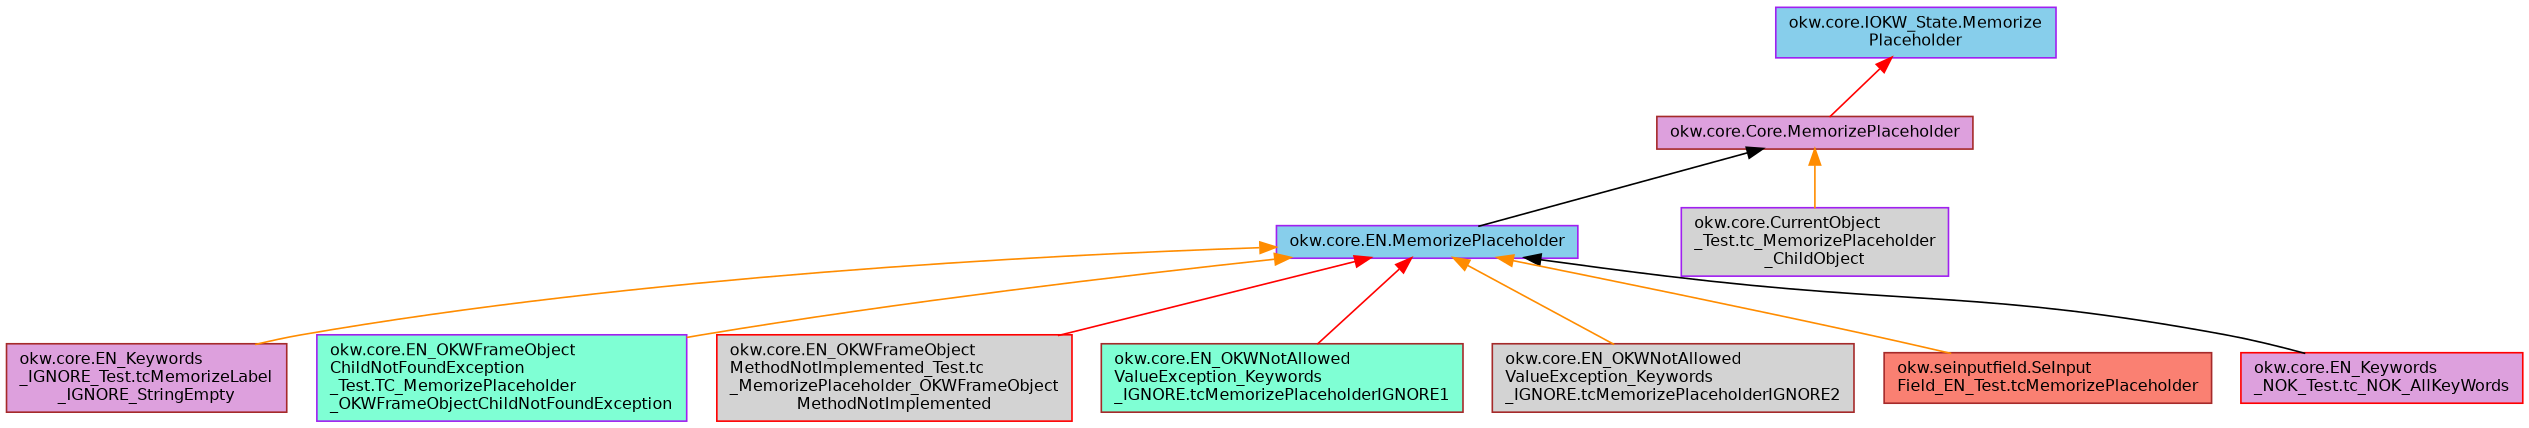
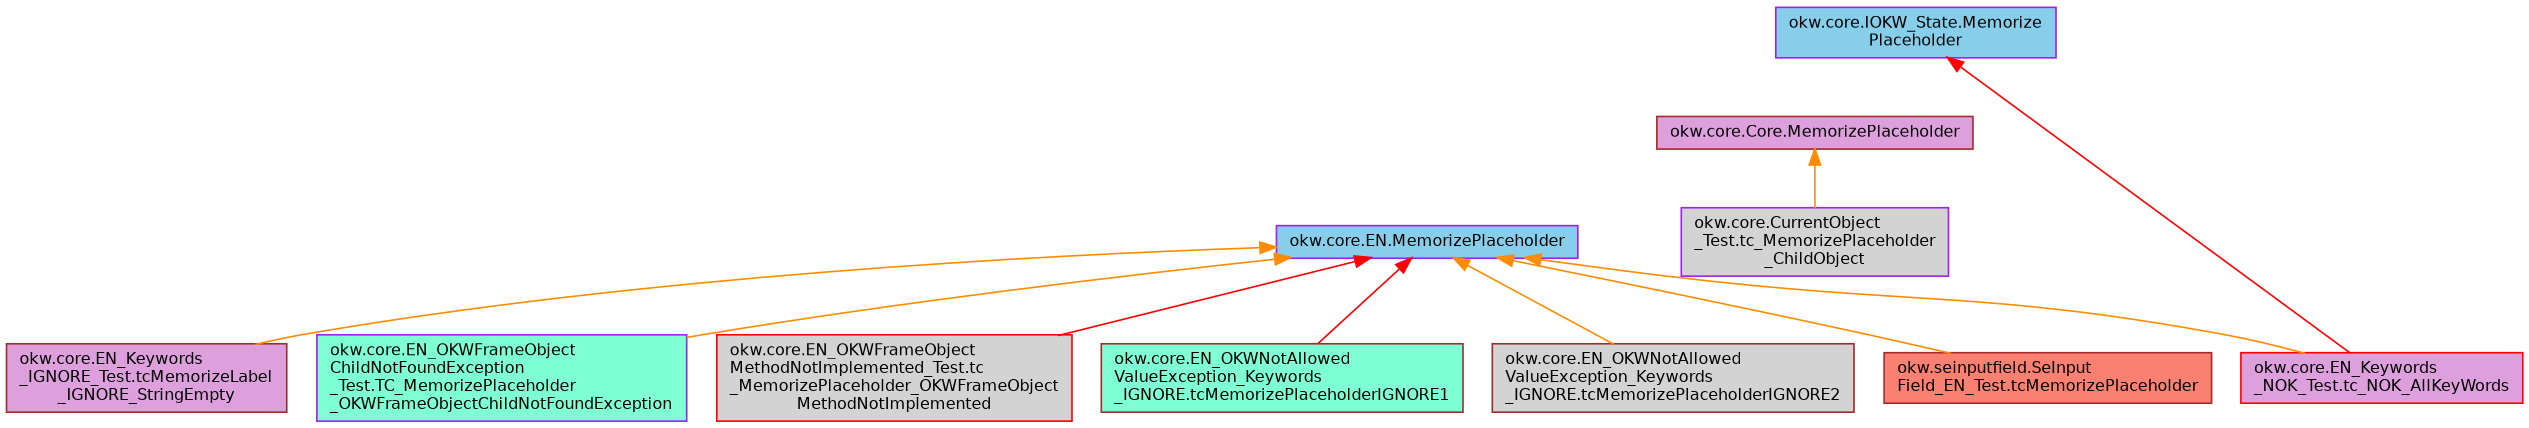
edge "okw.core.Core.MemorizePlaceholder" -> "okw.core.IOKW_State.Memorize Placeholder": now "okw.core.EN_Keywords _NOK_Test.tc_NOK_AllKeyWords" -> "okw.core.IOKW_State.Memorize Placeholder"
edge "okw.core.EN.MemorizePlaceholder" -> "okw.core.Core.MemorizePlaceholder": removed
edge "okw.core.EN_Keywords _NOK_Test.tc_NOK_AllKeyWords" -> "okw.core.EN.MemorizePlaceholder": color black -> darkorange
